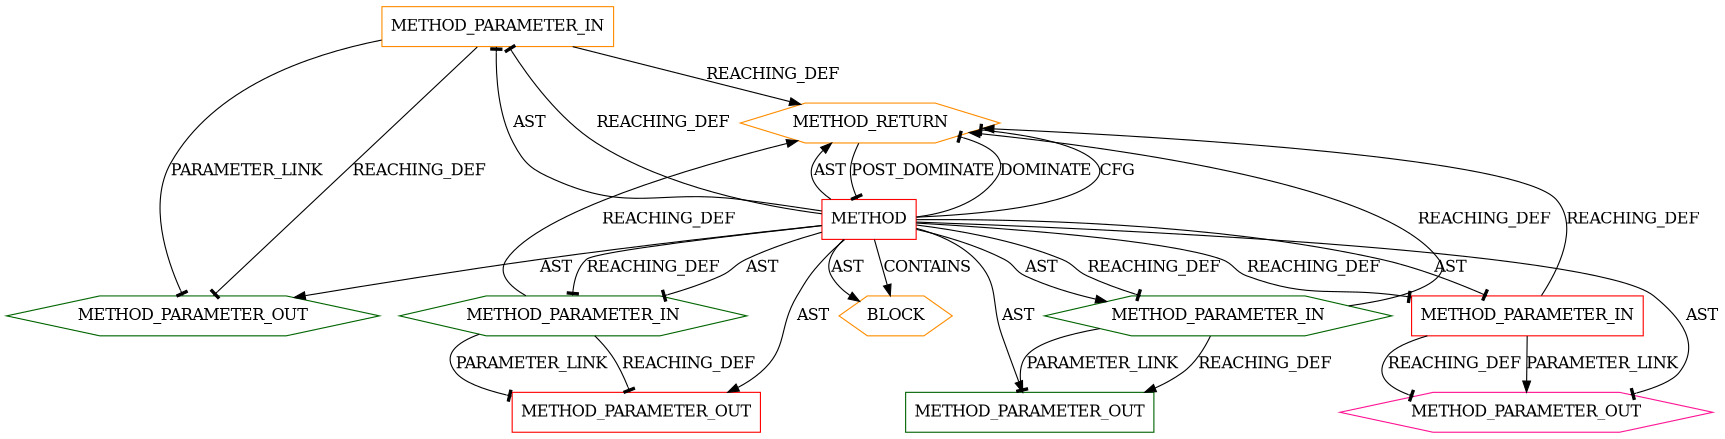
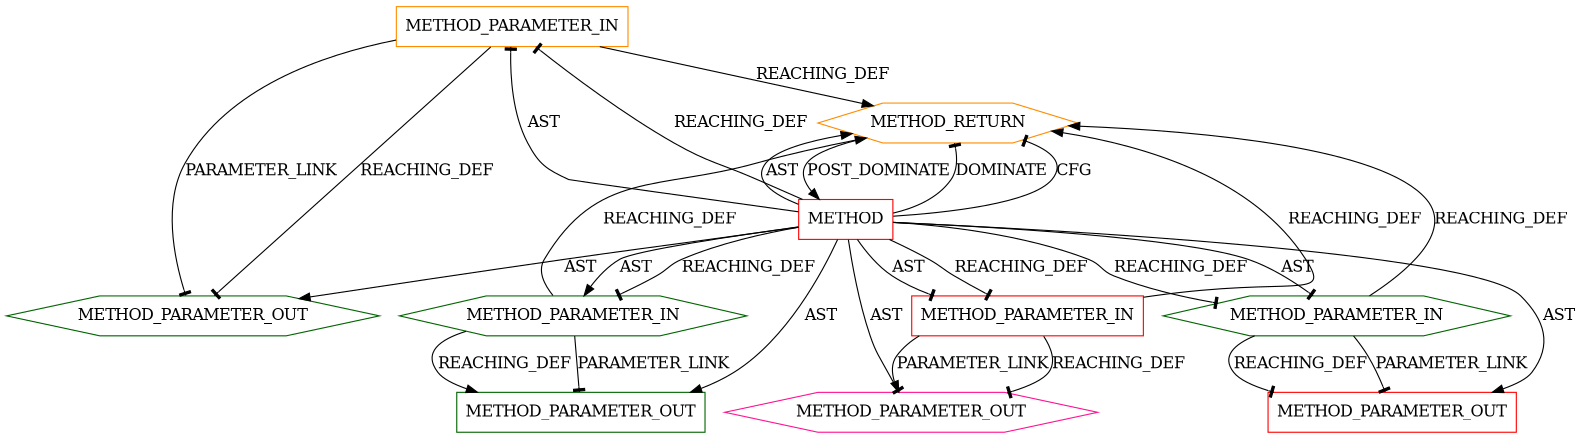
edge "METHOD_RETURN" -> "METHOD": arrowhead tee -> normal
node "BLOCK": removed
